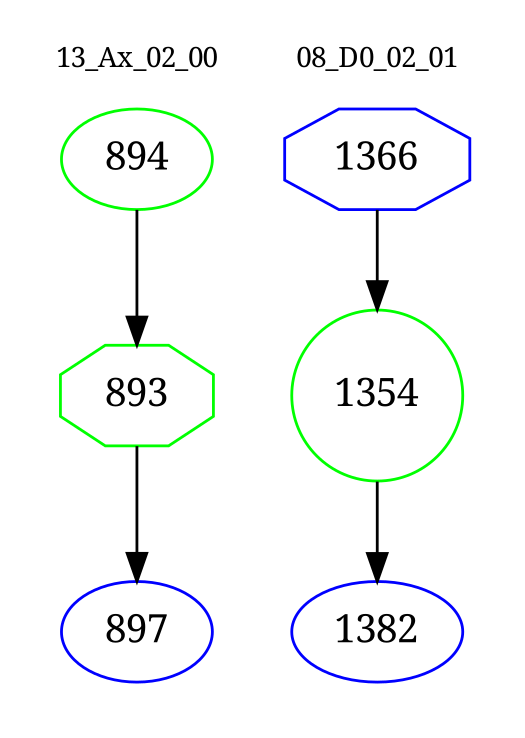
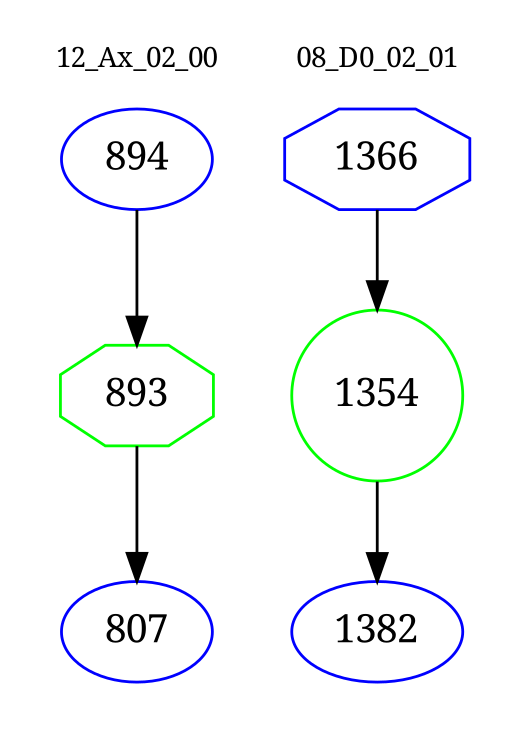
cluster "13_Ax_02_00": label "13_Ax_02_00" -> "12_Ax_02_00"
node "894": color green -> blue
node "897": label "897" -> "807"
